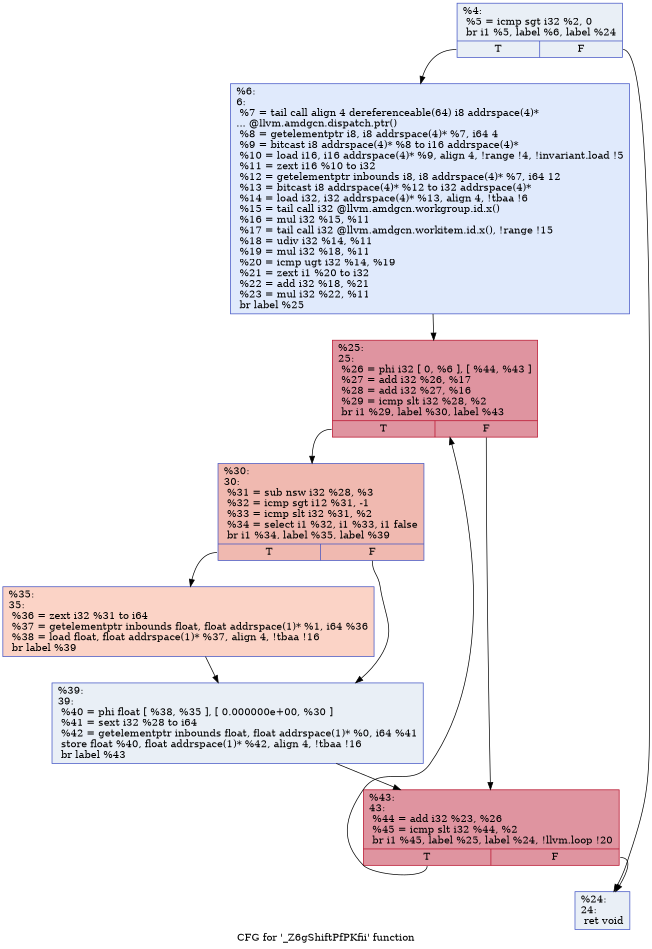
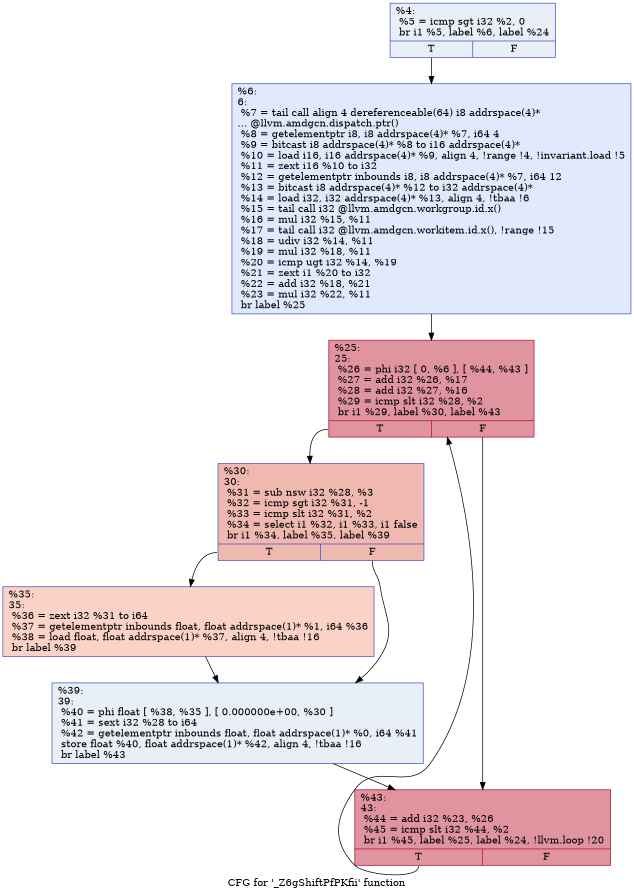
node "%30:": text "%32 = icmp sgt i12 %31, -1" -> "%32 = icmp sgt i32 %31, -1"
node "%24:": removed
